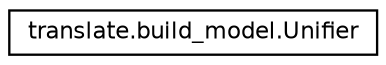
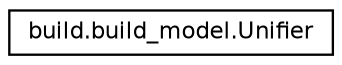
node "translate.build_model.Unifier": label "translate.build_model.Unifier" -> "build.build_model.Unifier"
